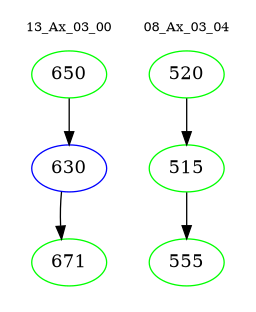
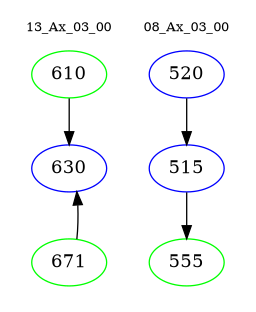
cluster "08_Ax_03_04": label "08_Ax_03_04" -> "08_Ax_03_00"
node "650": label "650" -> "610"
node "520": color green -> blue
node "515": color green -> blue
edge "630" -> "671": reversed
